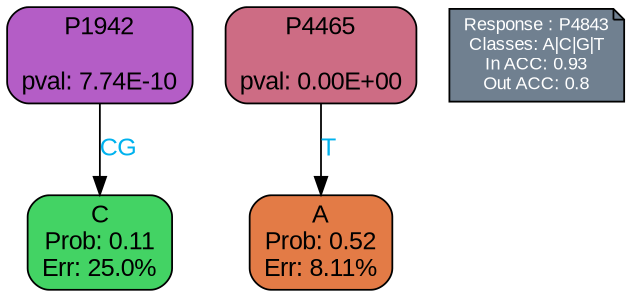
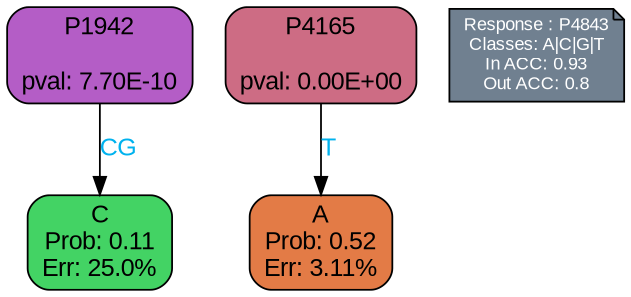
node "P1942 pval: 7.74E-10": label "P1942 pval: 7.74E-10" -> "P1942 pval: 7.70E-10"
node "P4465 pval: 0.00E+00": label "P4465 pval: 0.00E+00" -> "P4165 pval: 0.00E+00"
node "A Prob: 0.52 Err: 8.11%": label "A Prob: 0.52 Err: 8.11%" -> "A Prob: 0.52 Err: 3.11%"
